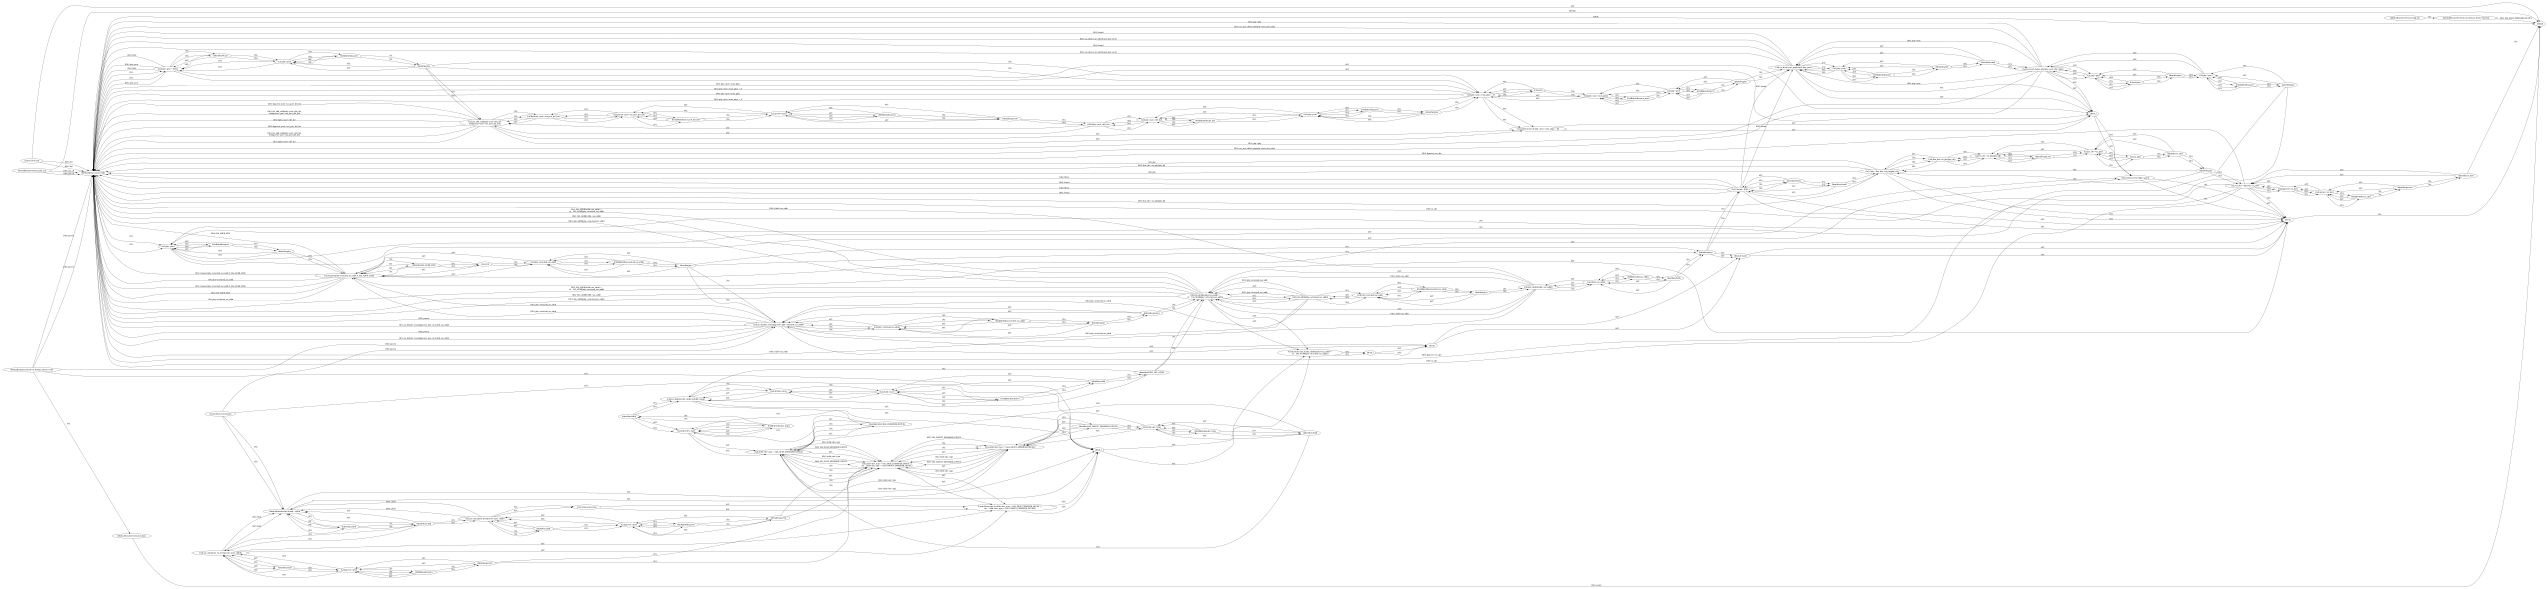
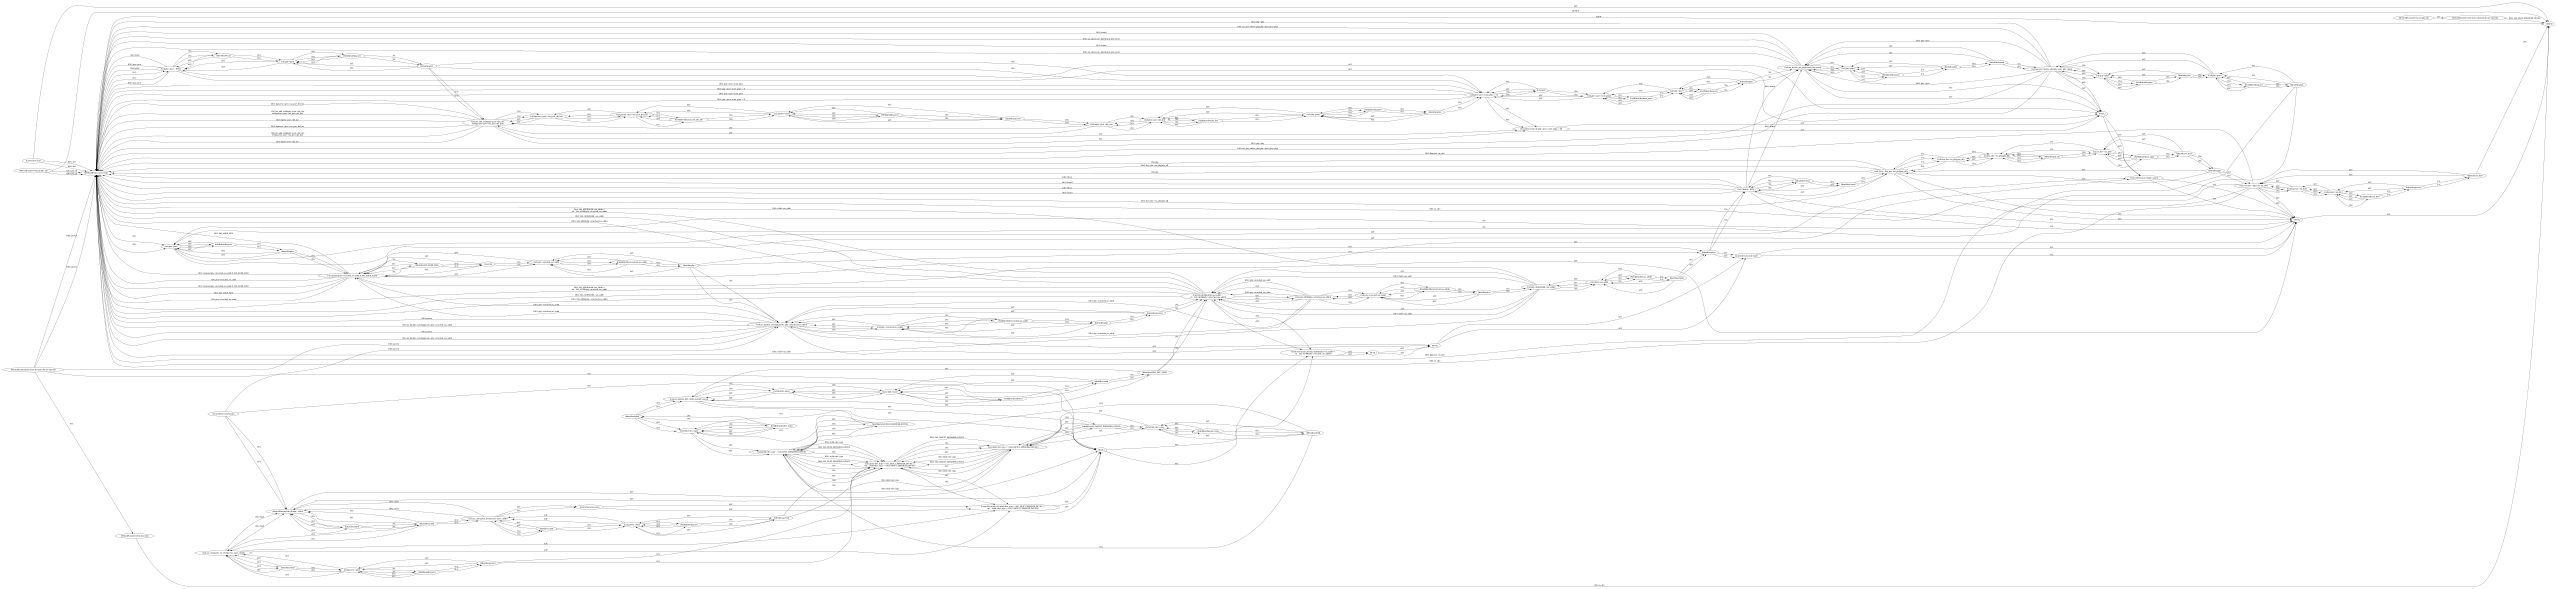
node "(Literal,phy)": label "(Literal,phy)" -> "(FieldIdentifier,phy)"
node "(Call,ex_phy)": label "(Call,ex_phy)" -> "(FieldIdentifier,ex_phy)"
node "(Block,if (last))": label "(Block,if (last))" -> "(ControlStructure,if (last))"
node "(MethodParameterIn,struct domain_device *tree)": label "(MethodParameterIn,struct domain_device *tree)" -> "(MethodParameterIn,struct domain_device *parent)"
